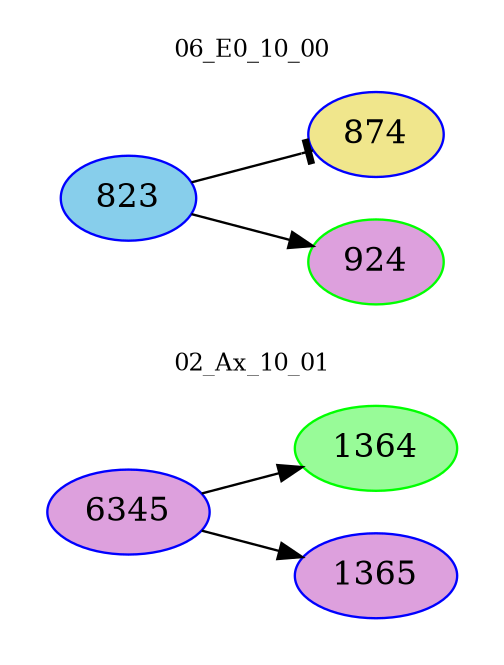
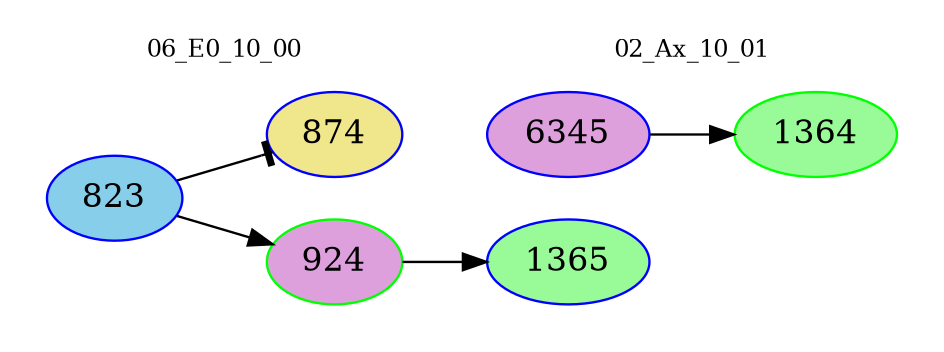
edge "6345" -> "1365": now "924" -> "1365"
node "1365": fillcolor plum -> palegreen
